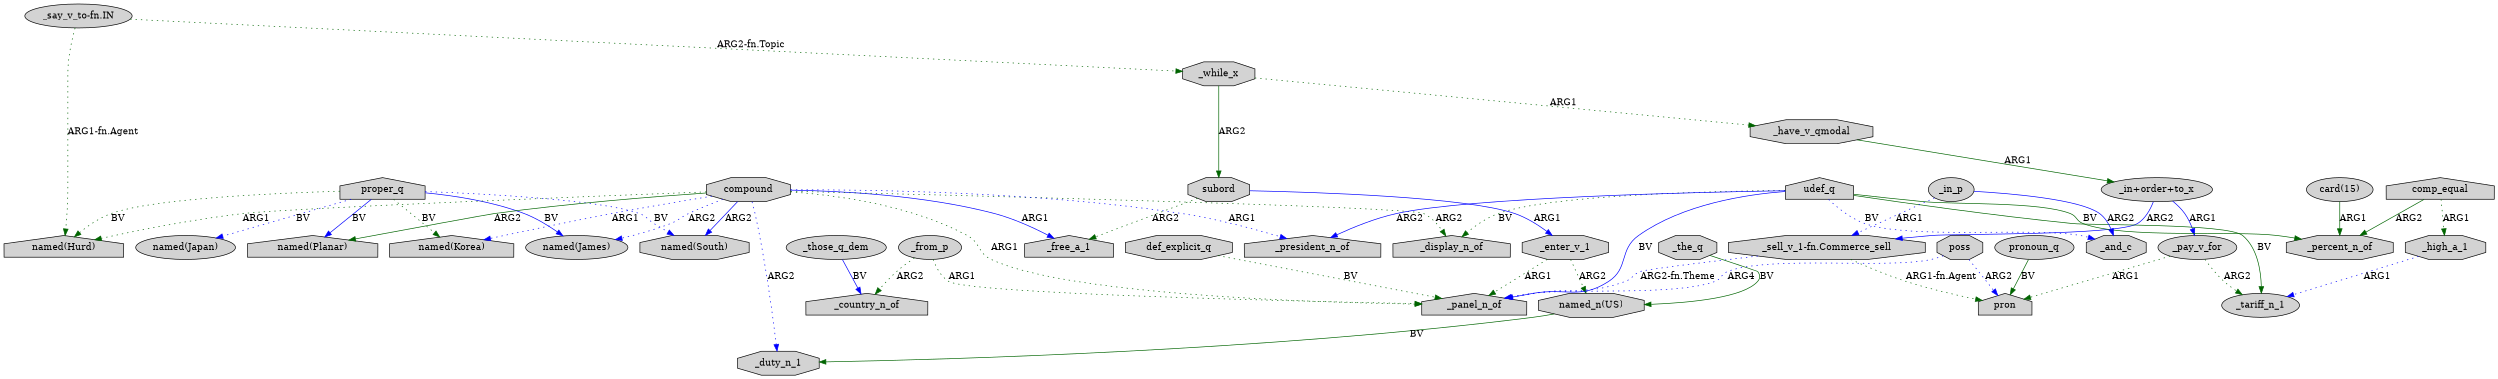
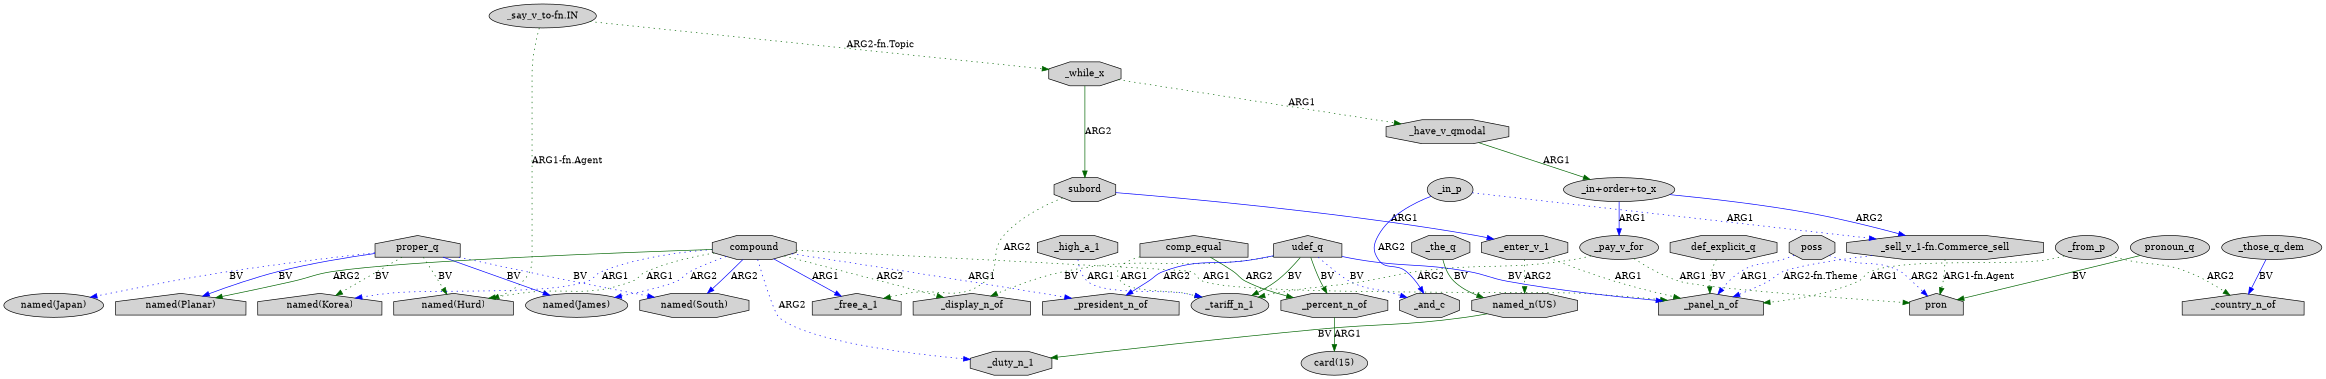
edge "comp_equal" -> "_high_a_1": now "comp_equal" -> "_tariff_n_1"
edge "card(15)" -> "_percent_n_of": reversed
edge "poss" -> "_panel_n_of": label "ARG4" -> "ARG1"
